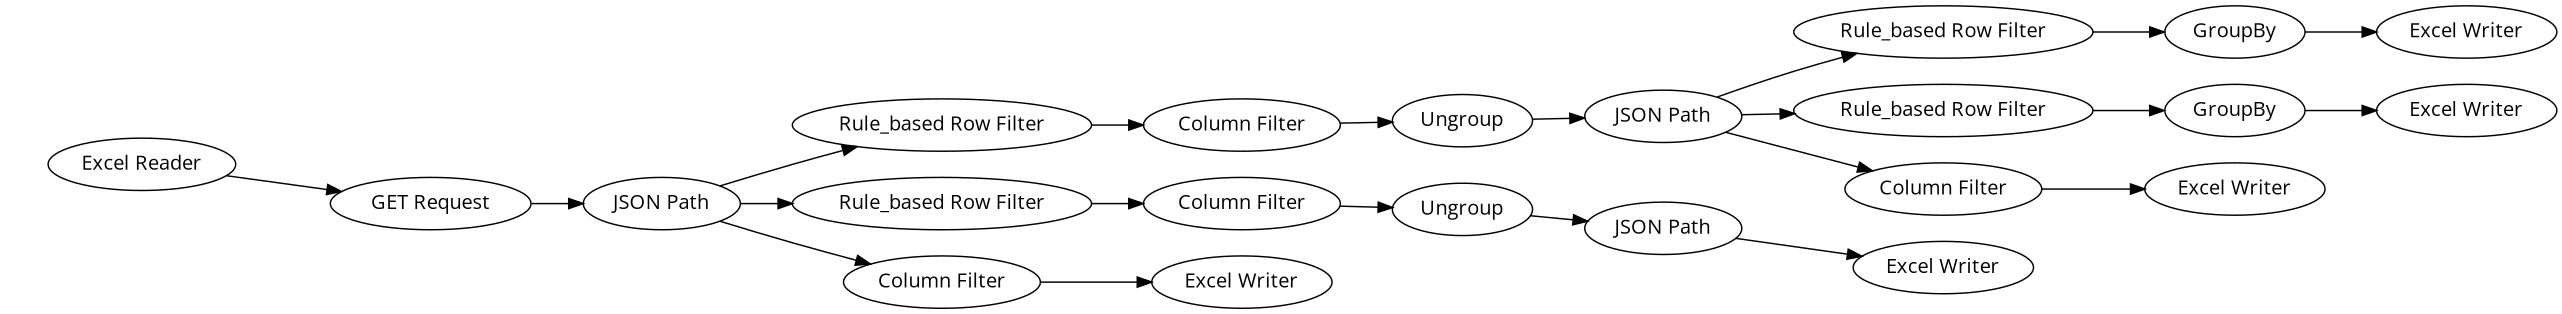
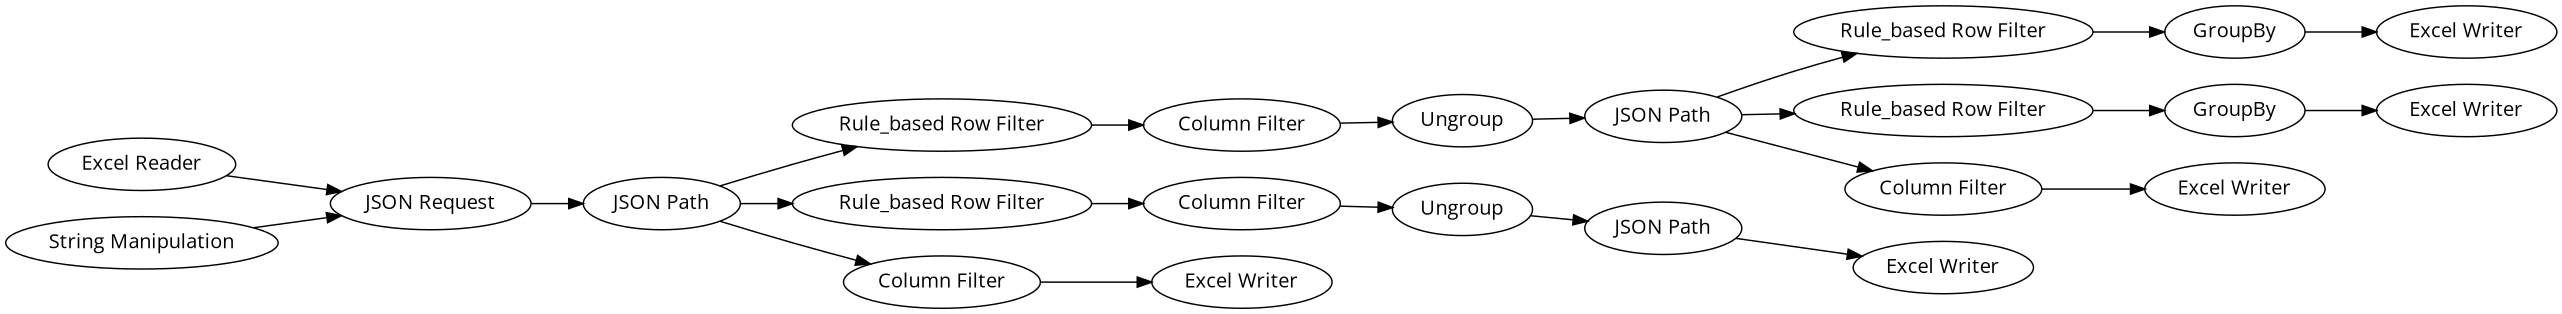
node "GET Request": label "GET Request" -> "JSON Request"
node "String Manipulation": added
